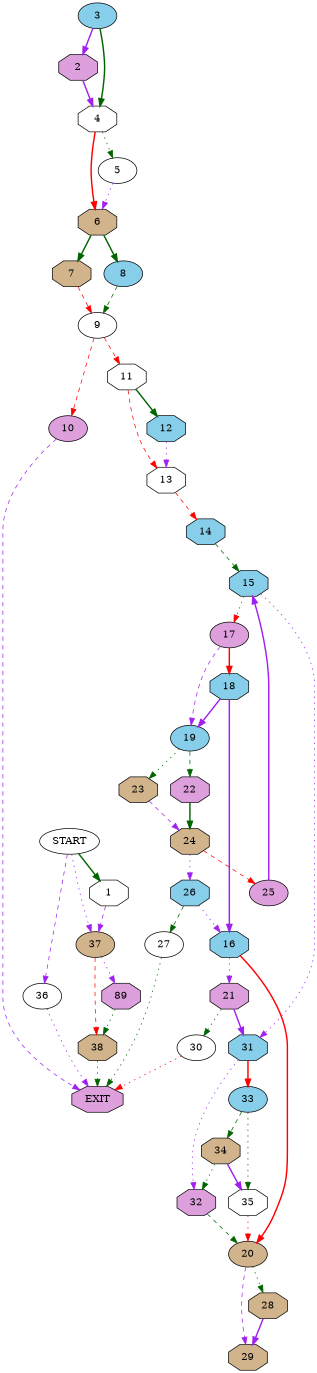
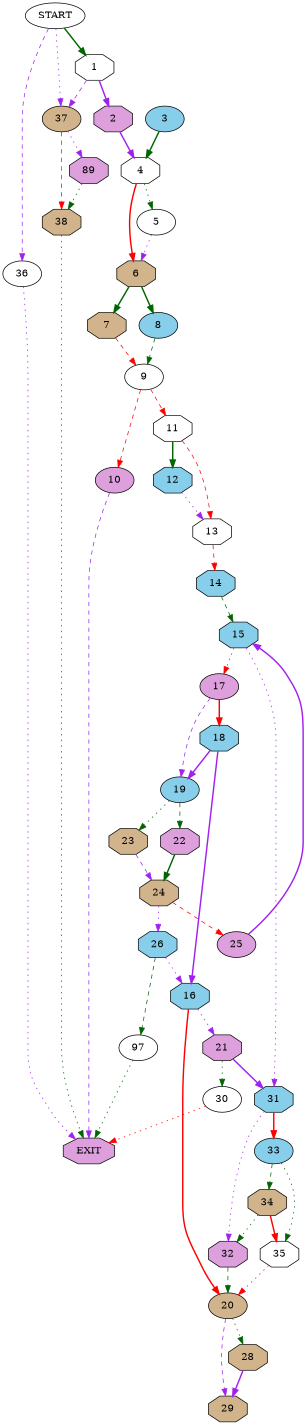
edge "3" -> "2": now "1" -> "2"
node "27": label "27" -> "97"
edge "34" -> "35": color purple -> red
